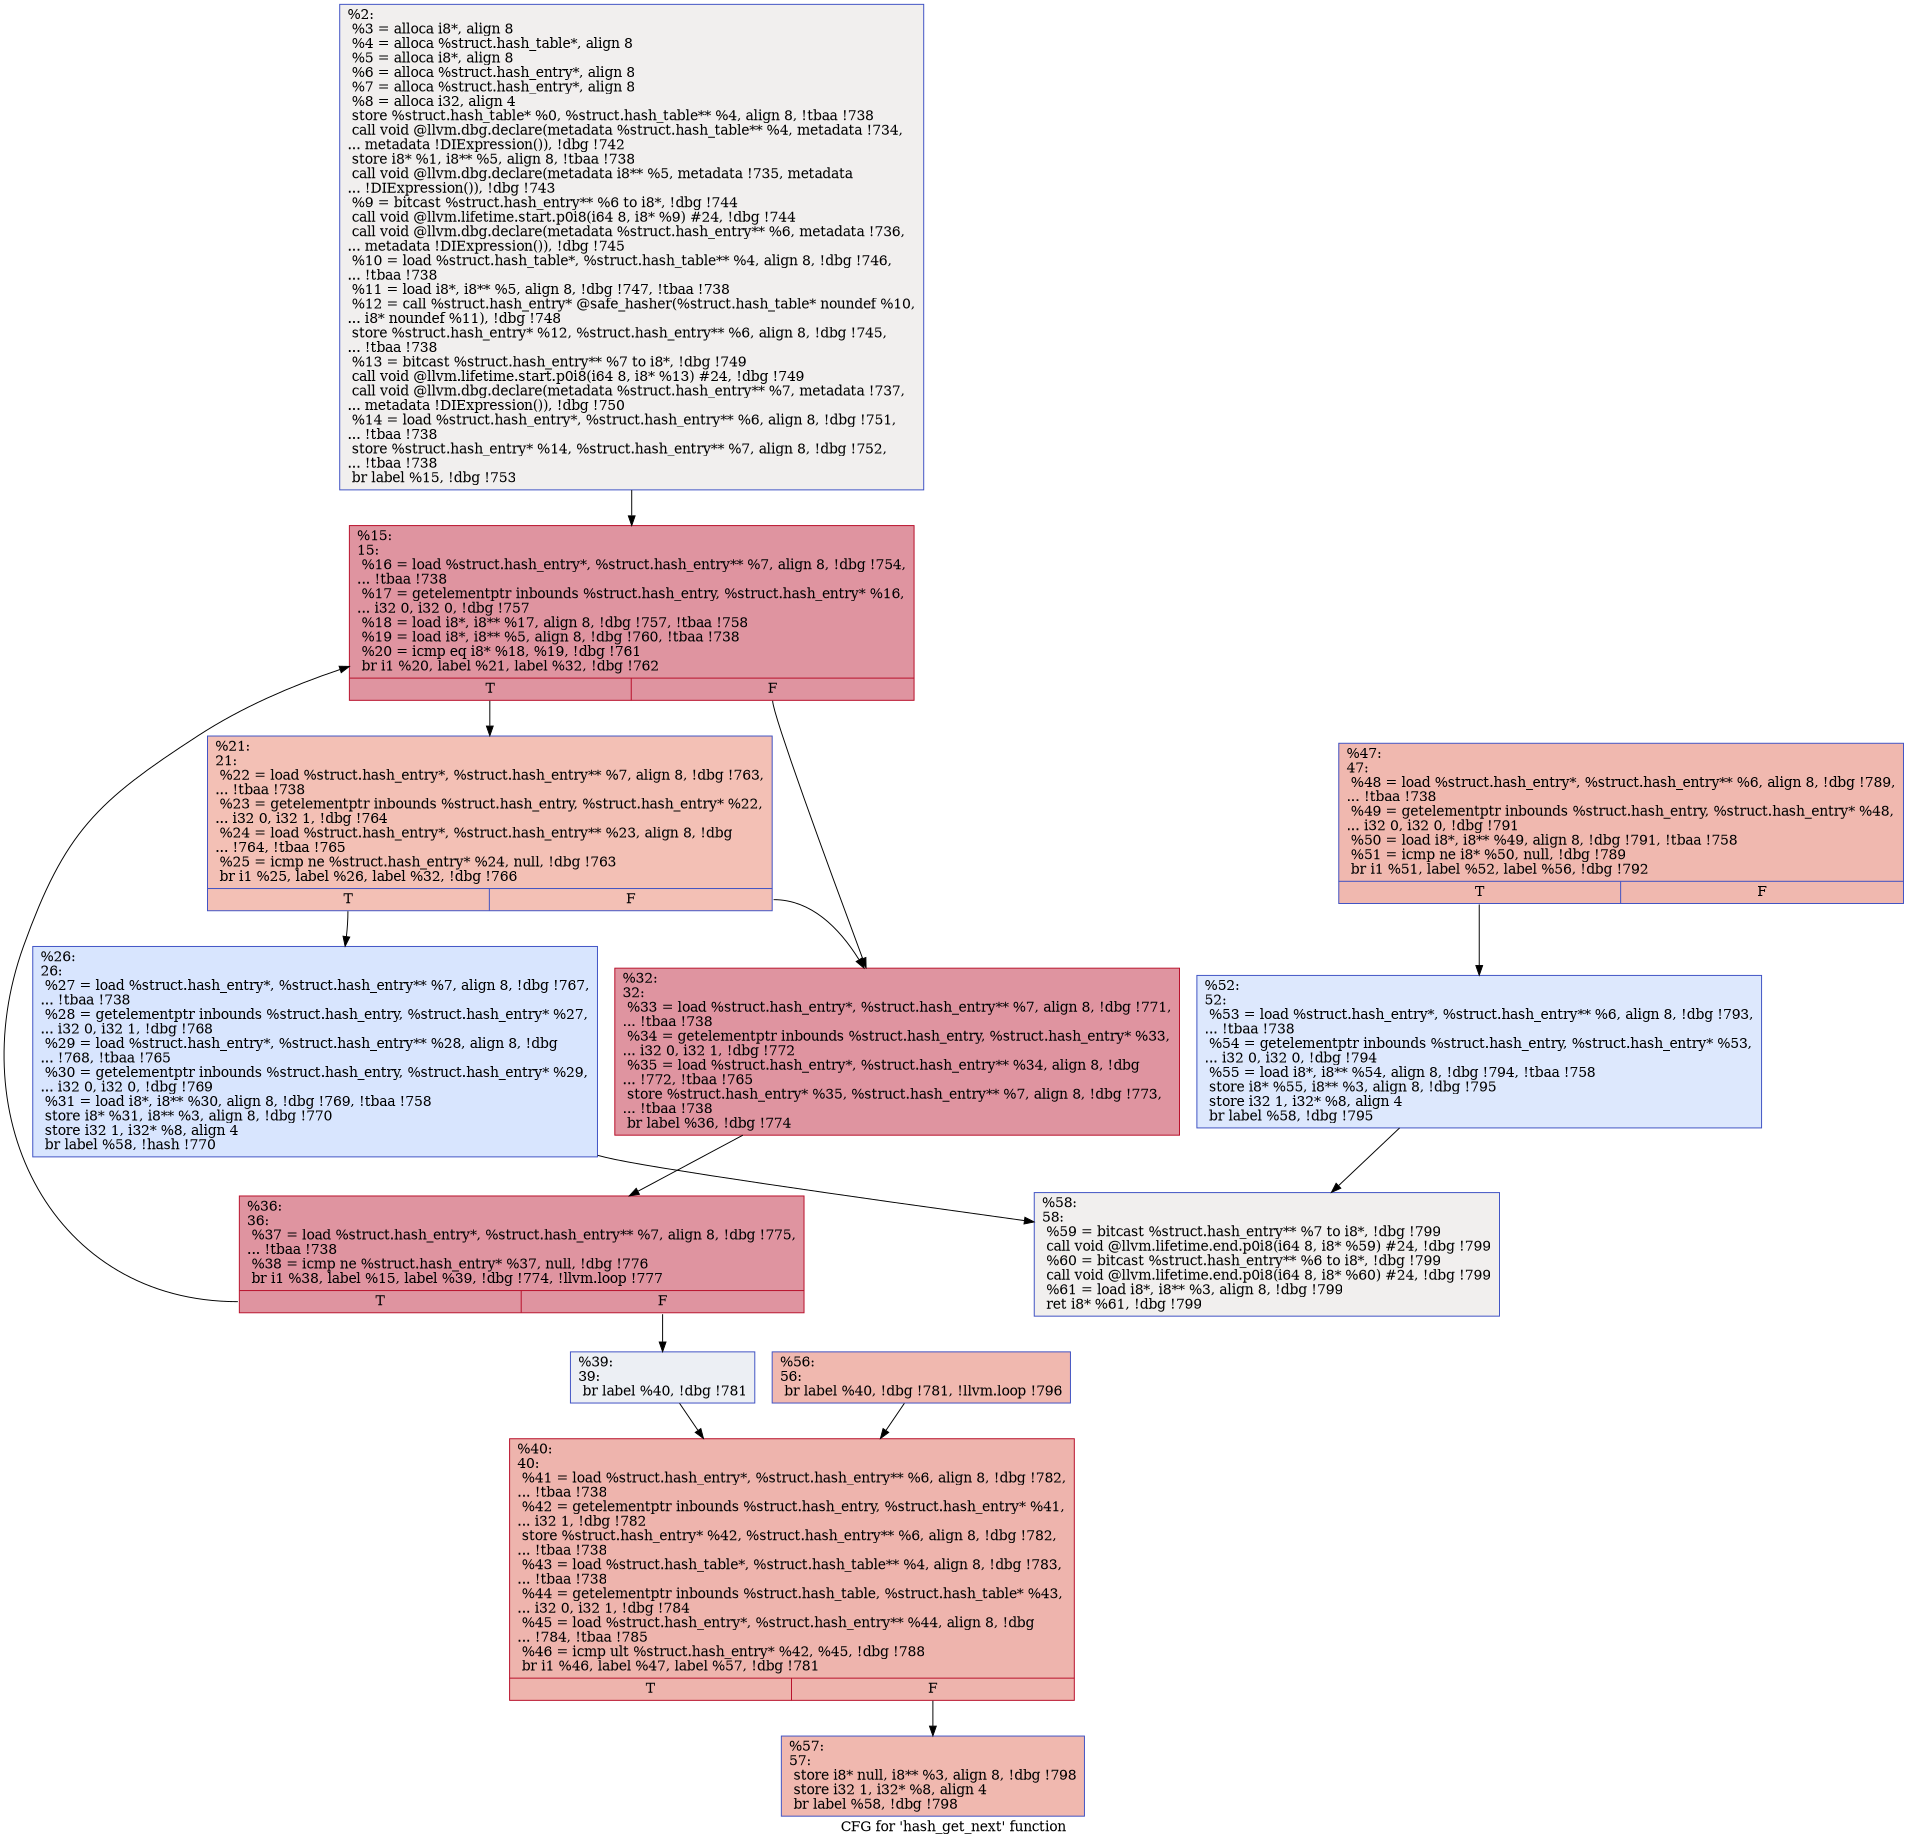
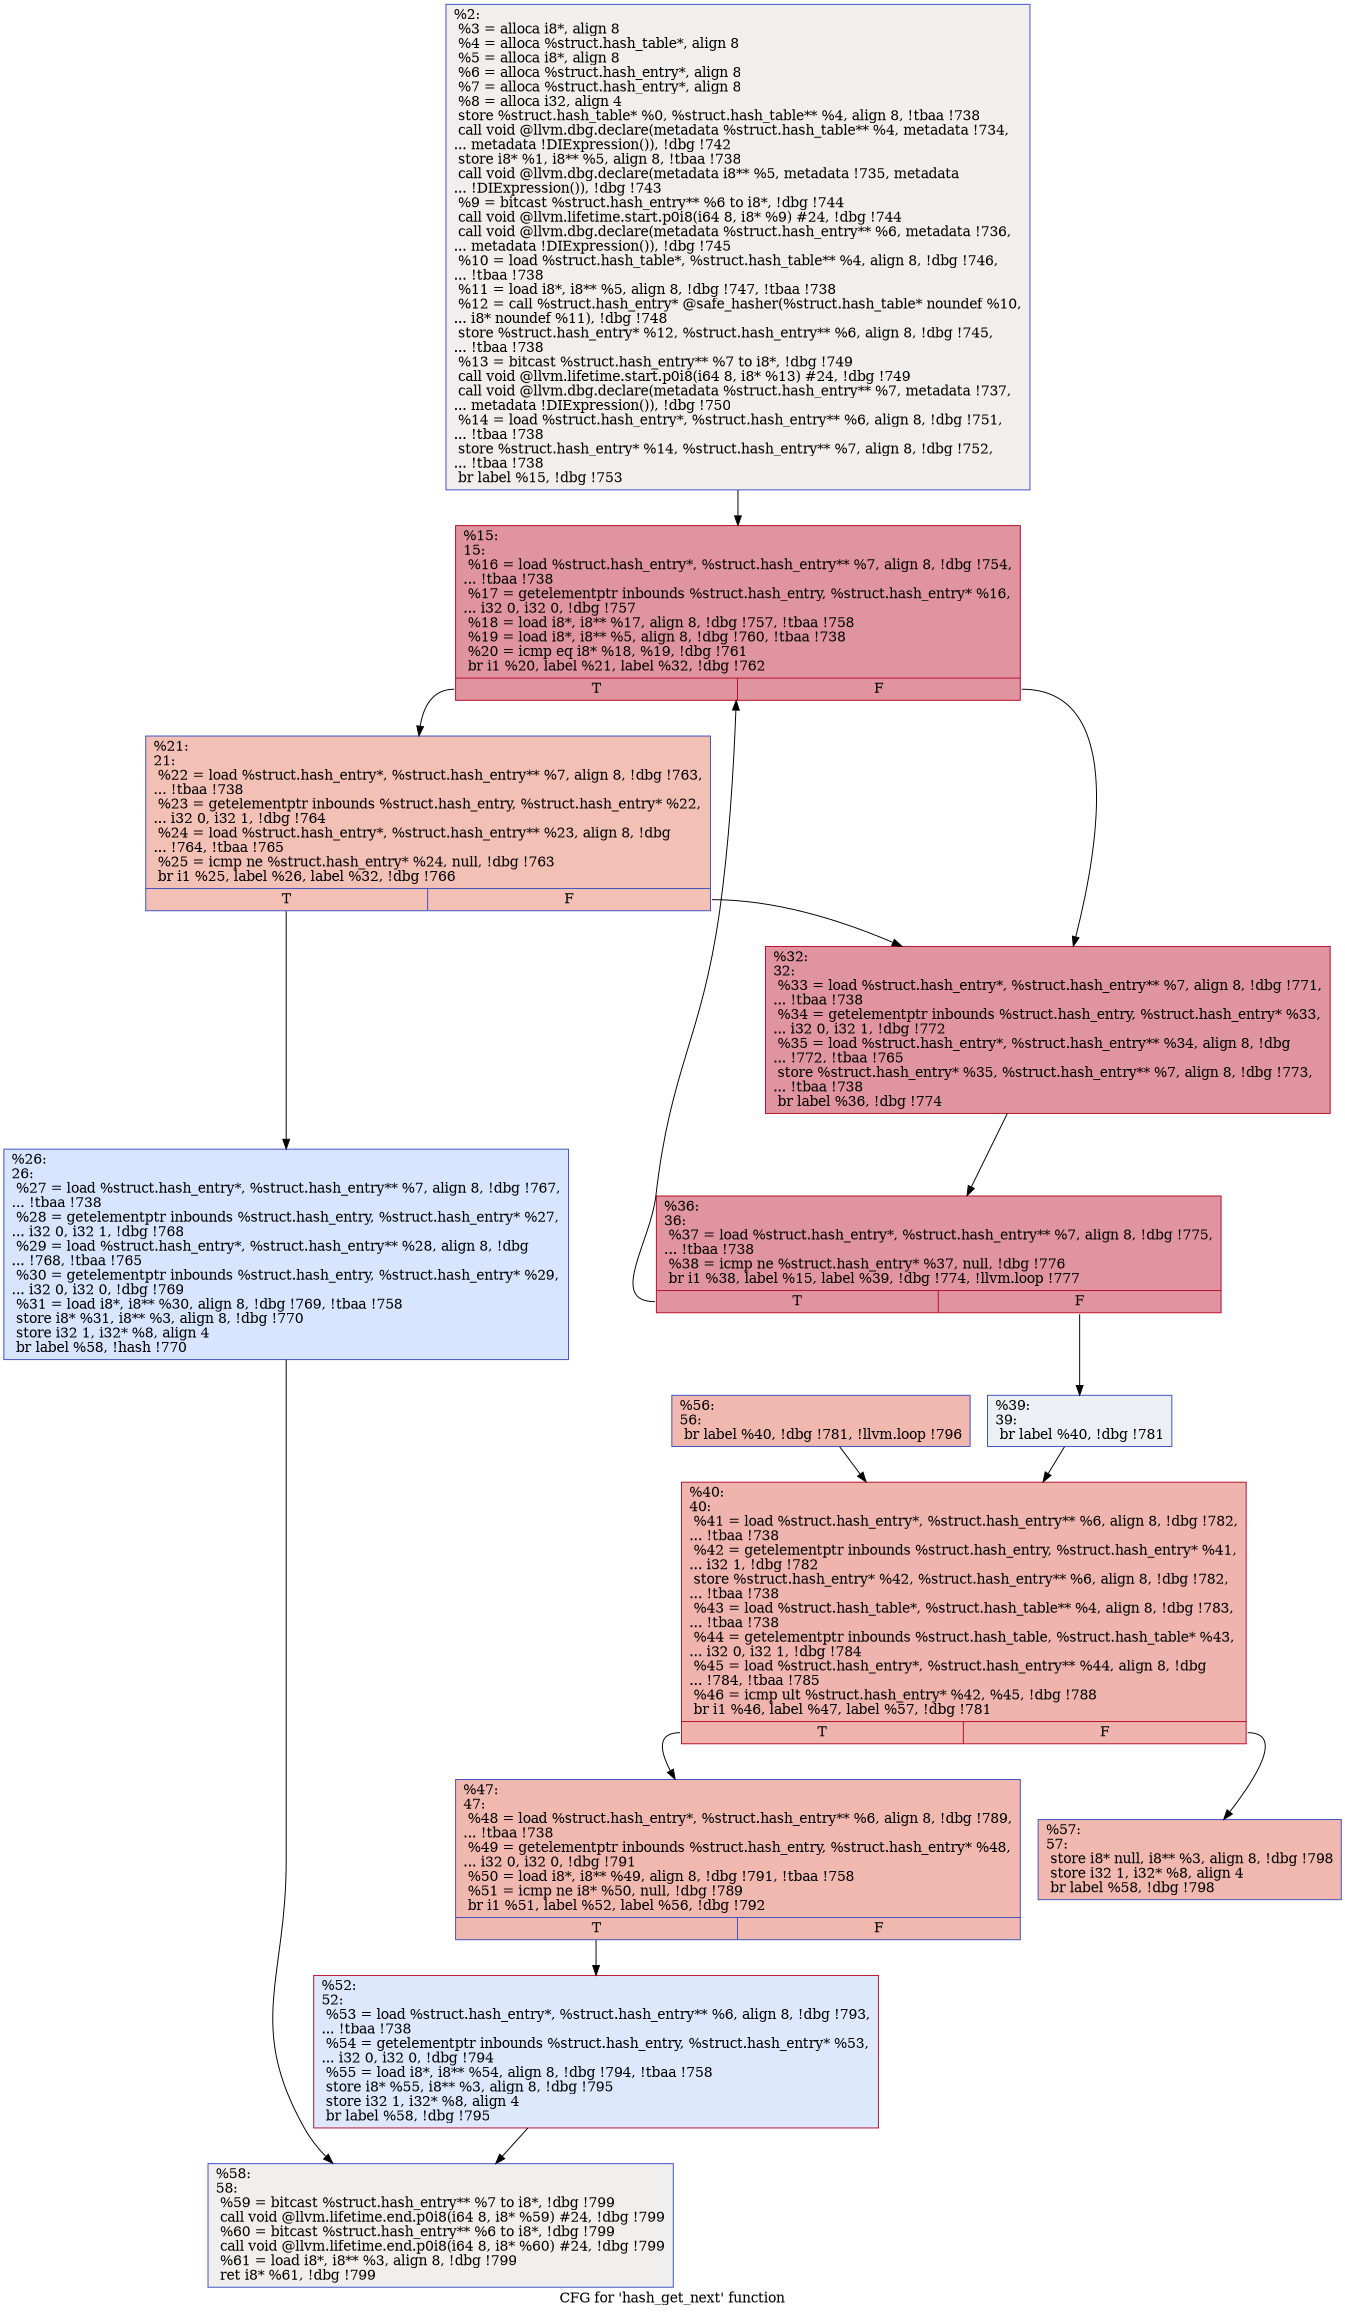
node "%52:": color #3d50c3ff -> #b70d28ff
edge "%40:" -> "%47:": added
